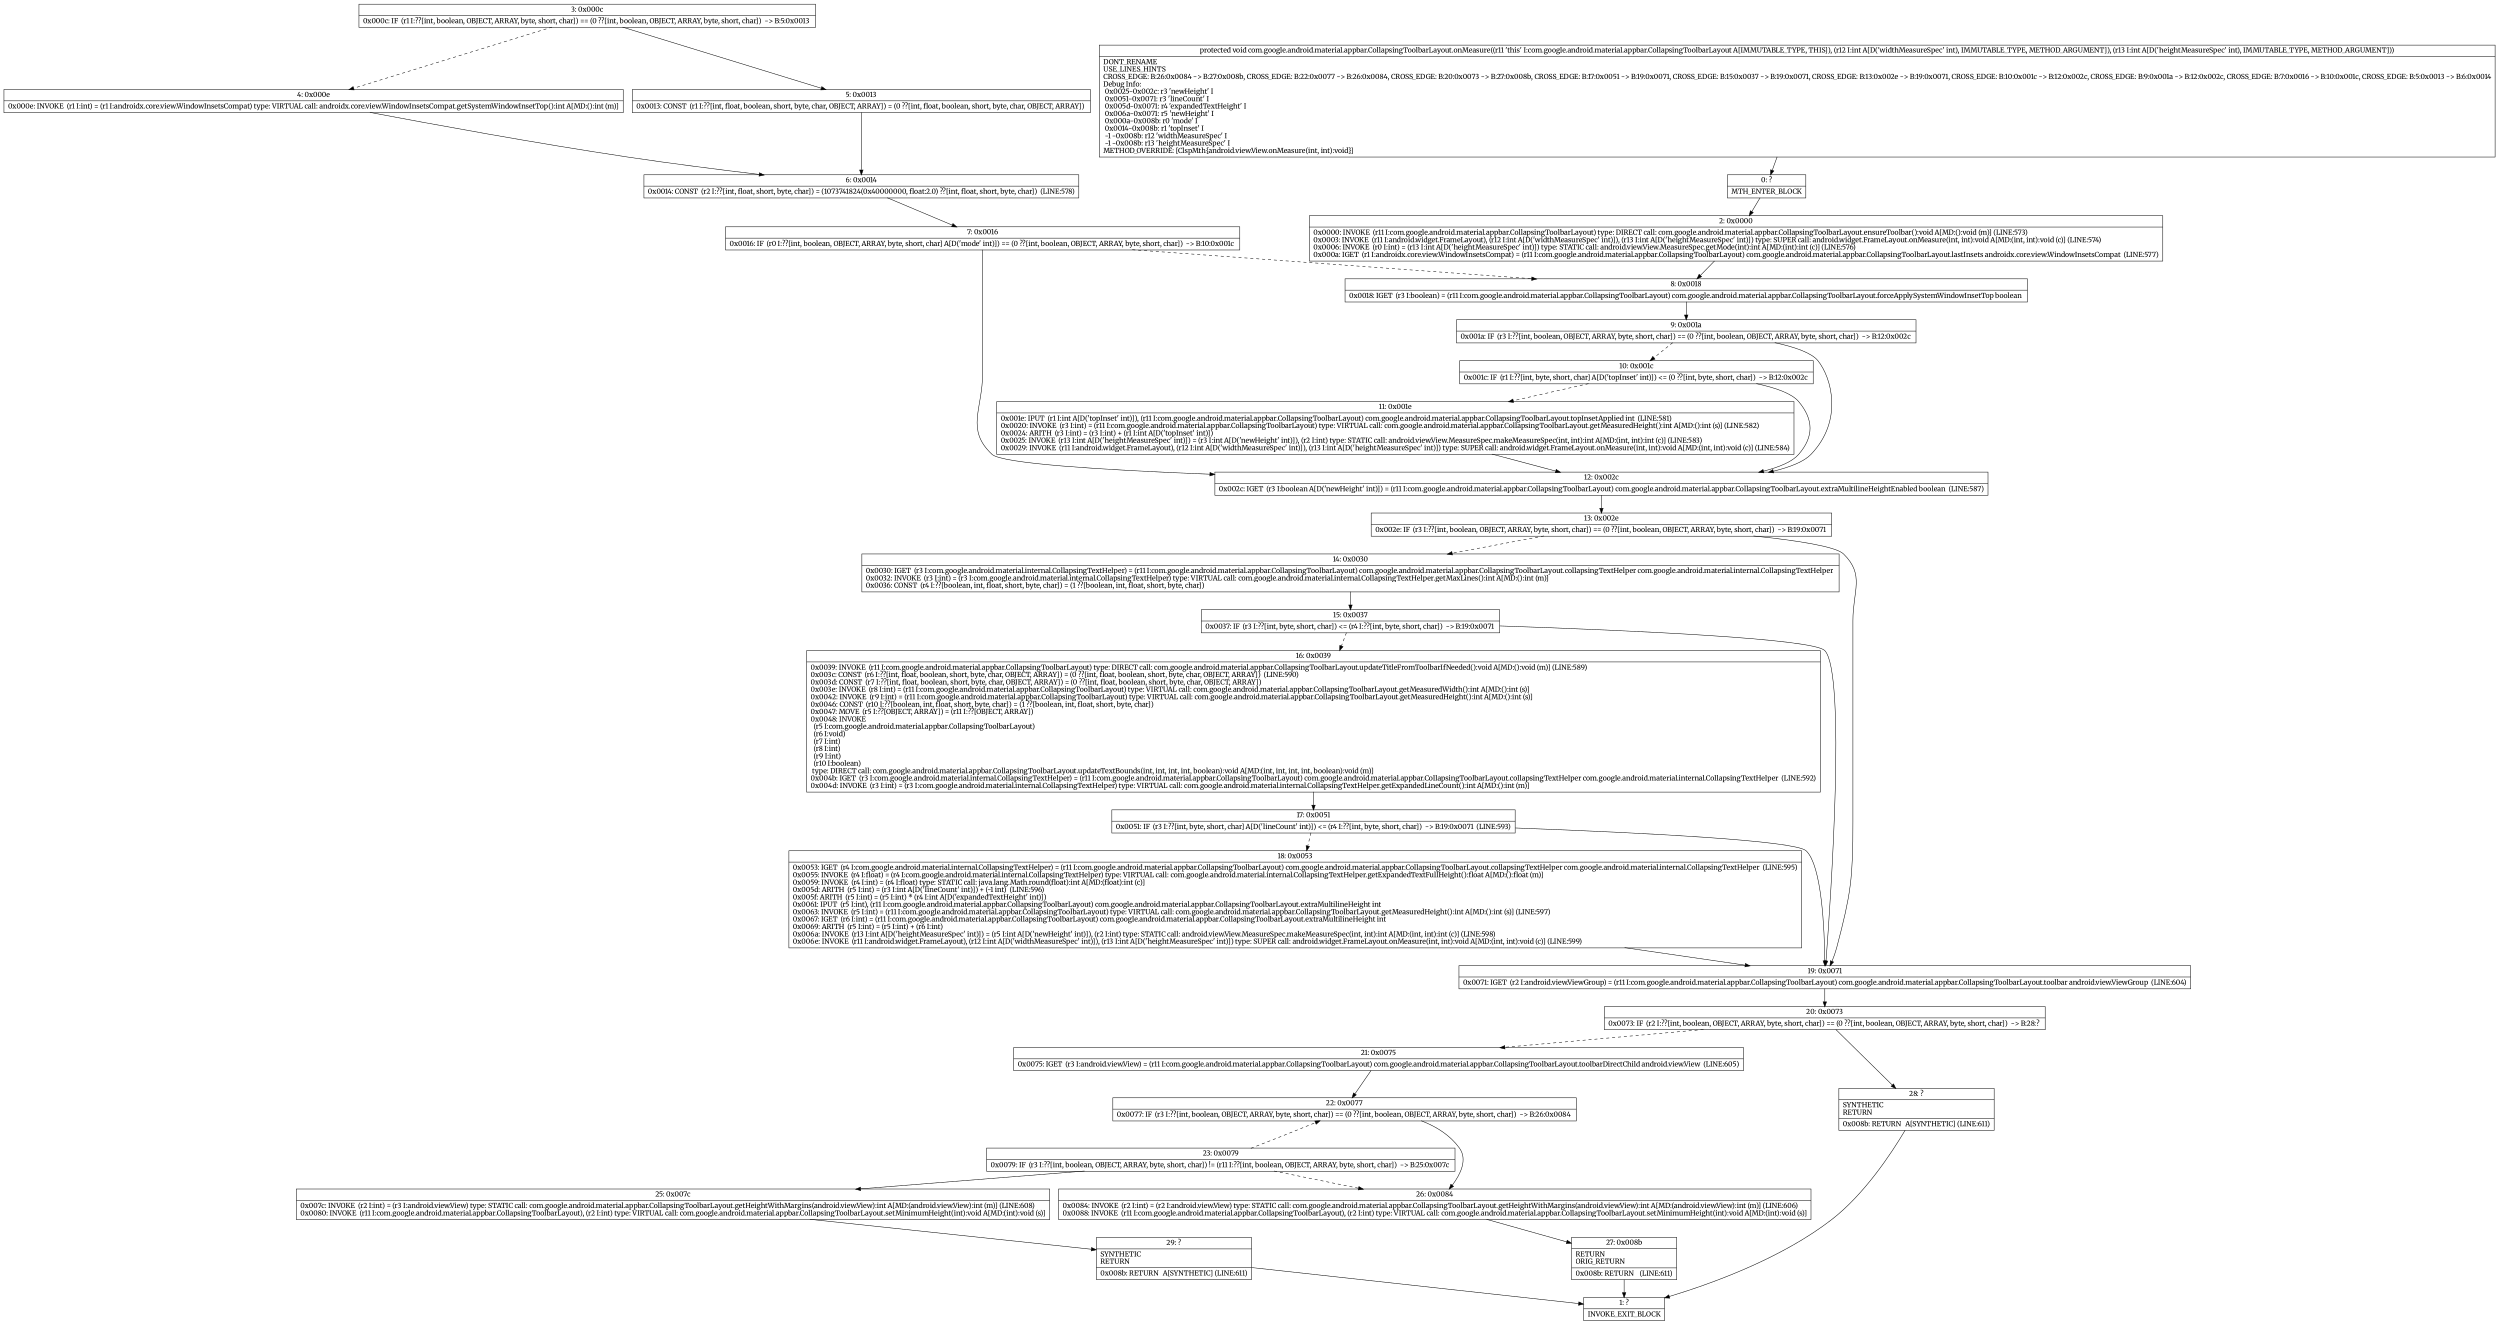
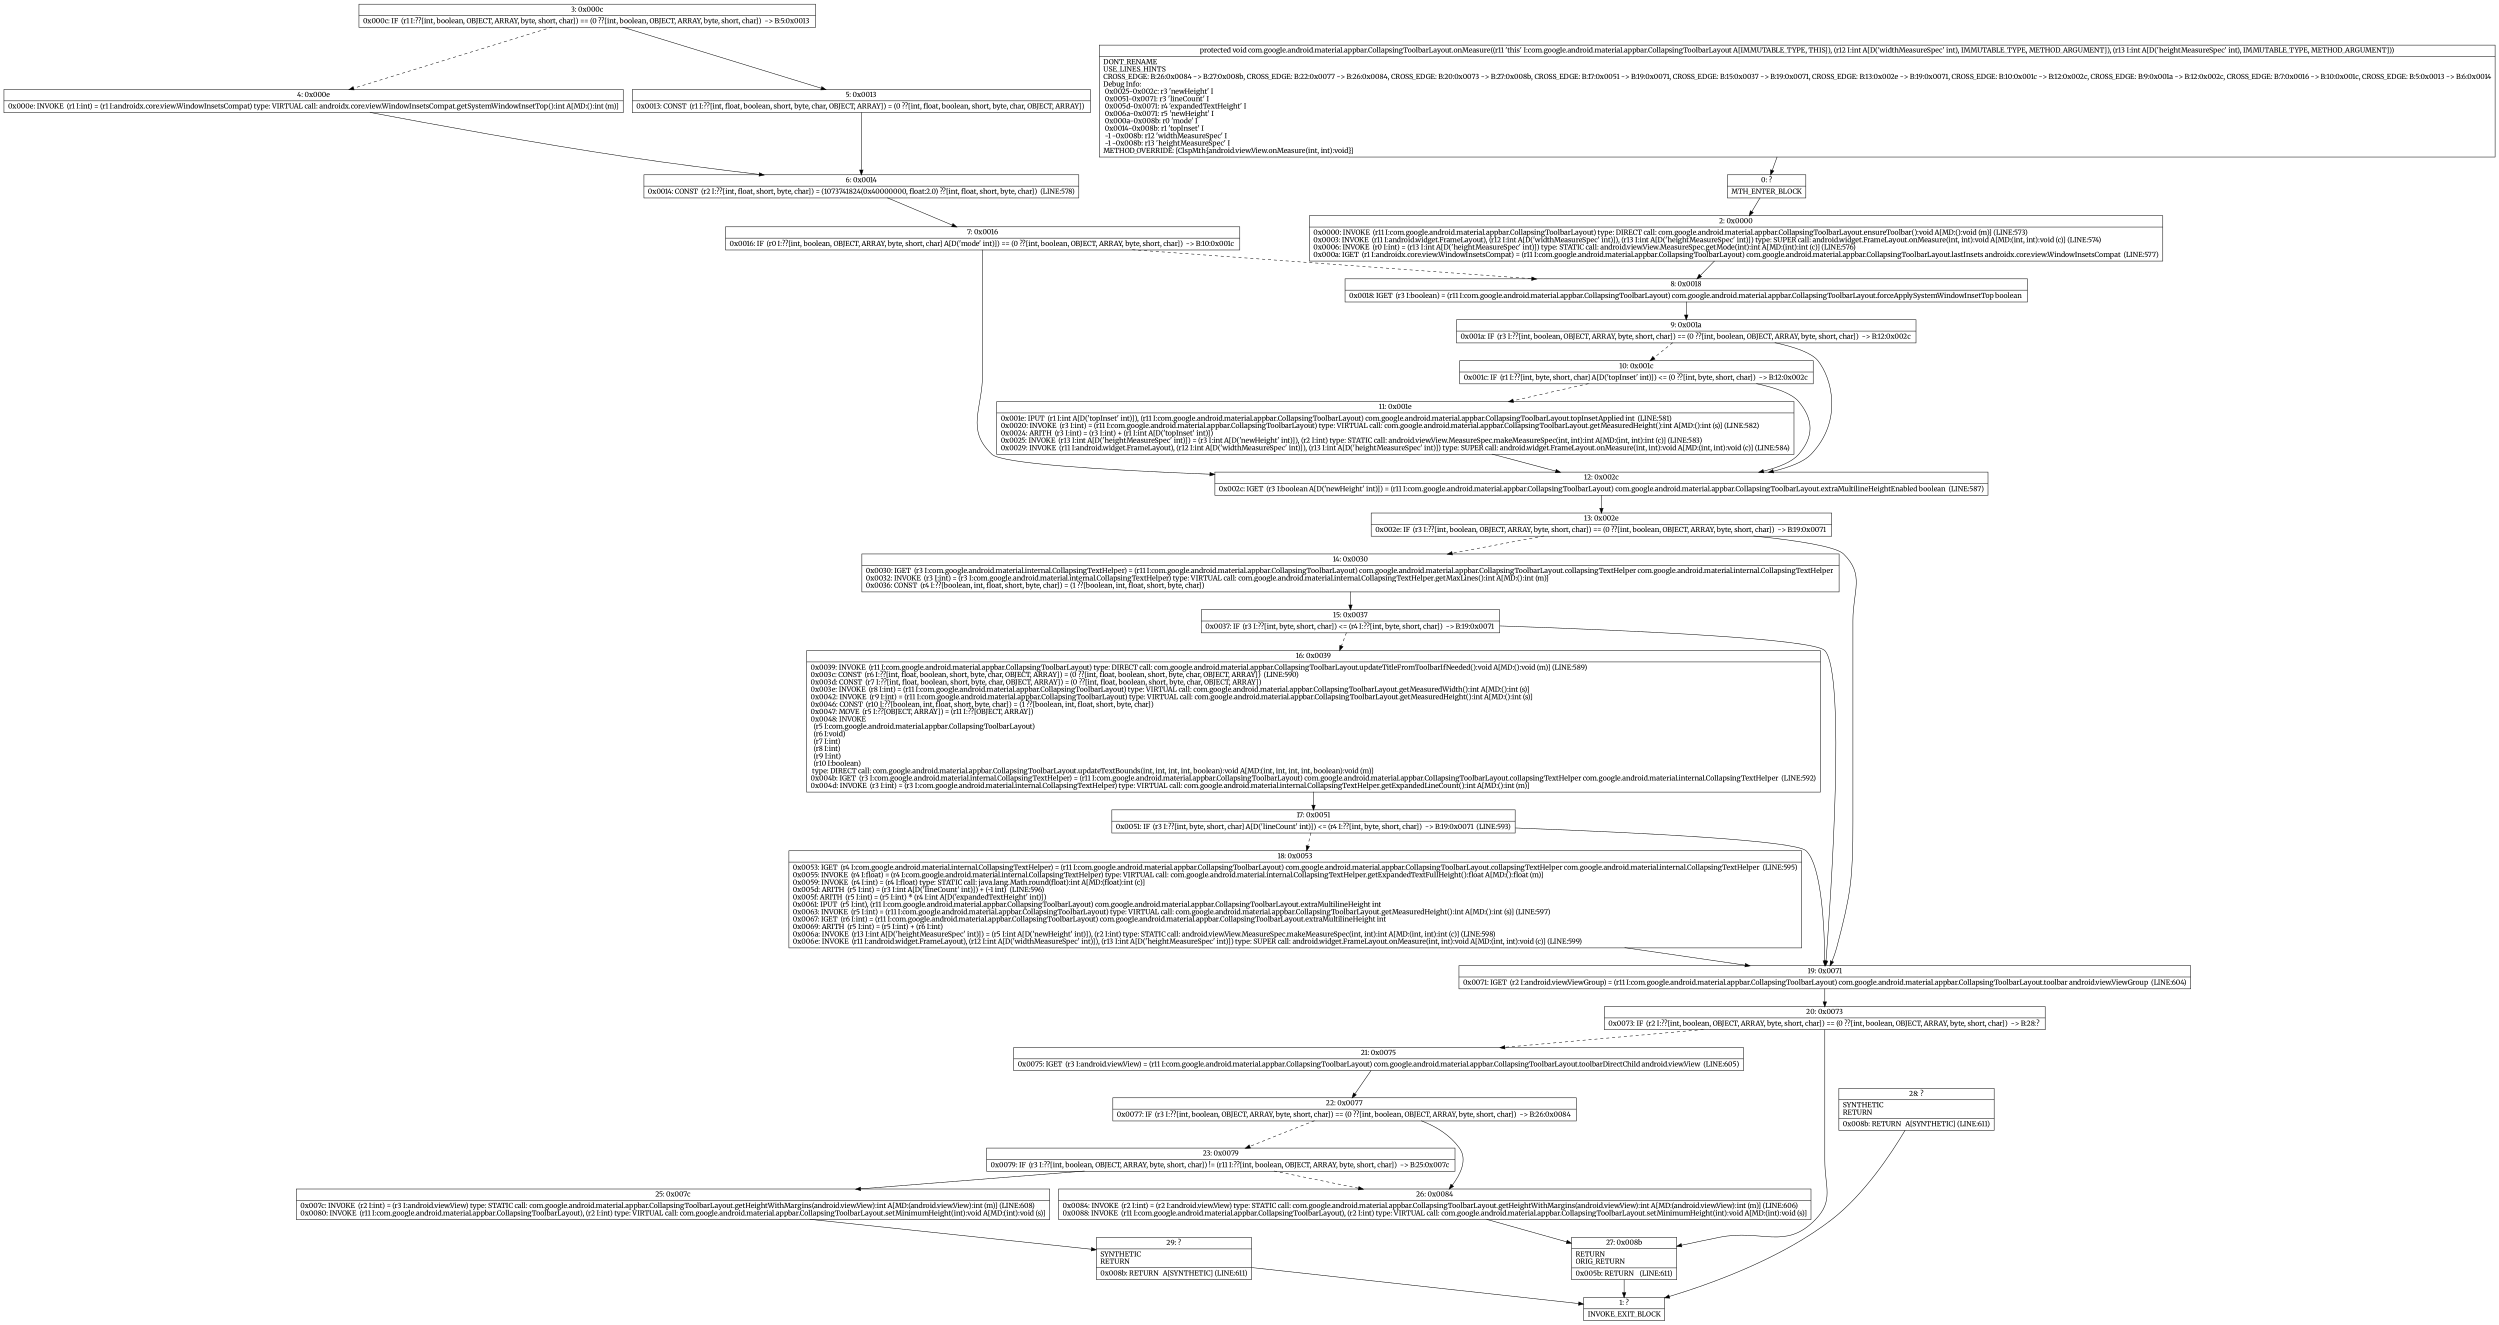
edge "20: 0x0073" -> "28: ?": now "20: 0x0073" -> "27: 0x008b"
edge "23: 0x0079" -> "22: 0x0077": reversed
node "27: 0x008b": text "0x008b: RETURN    (LINE:611)" -> "0x005b: RETURN    (LINE:611)"
